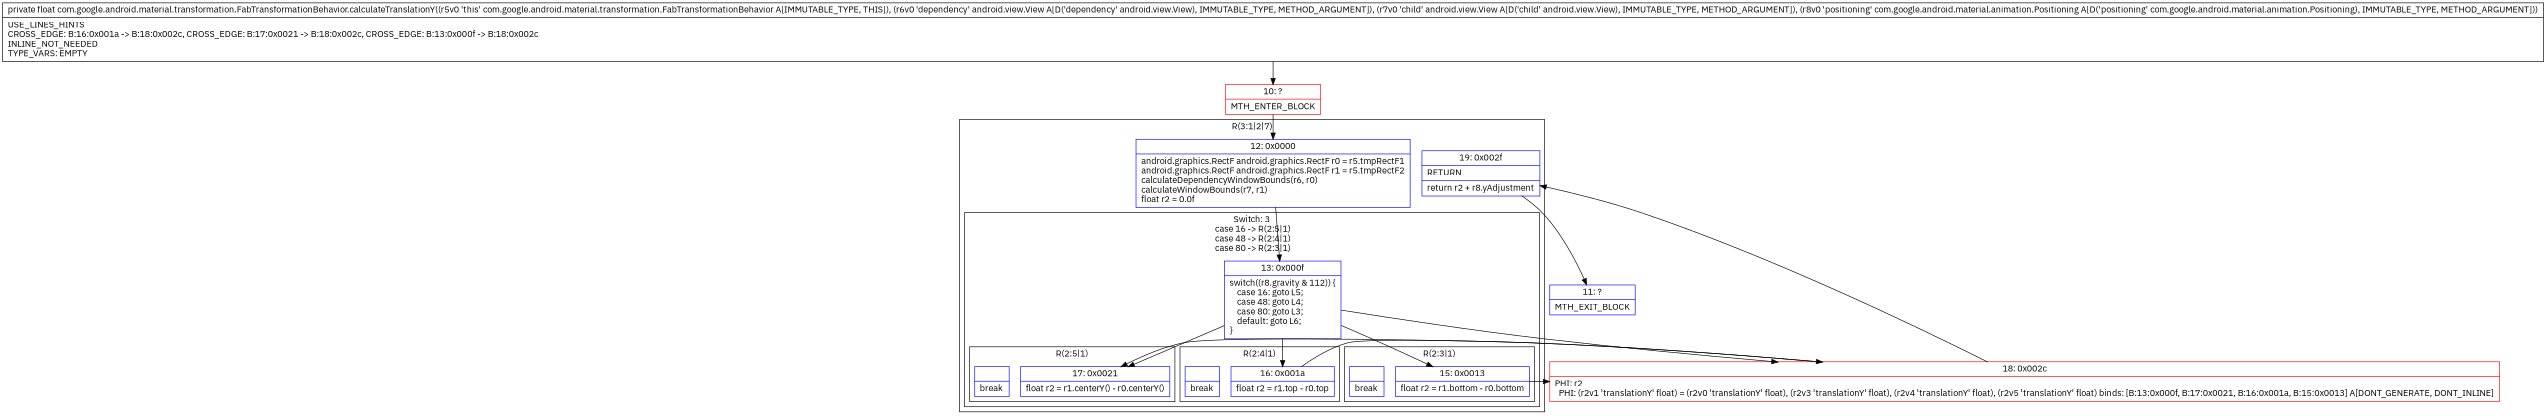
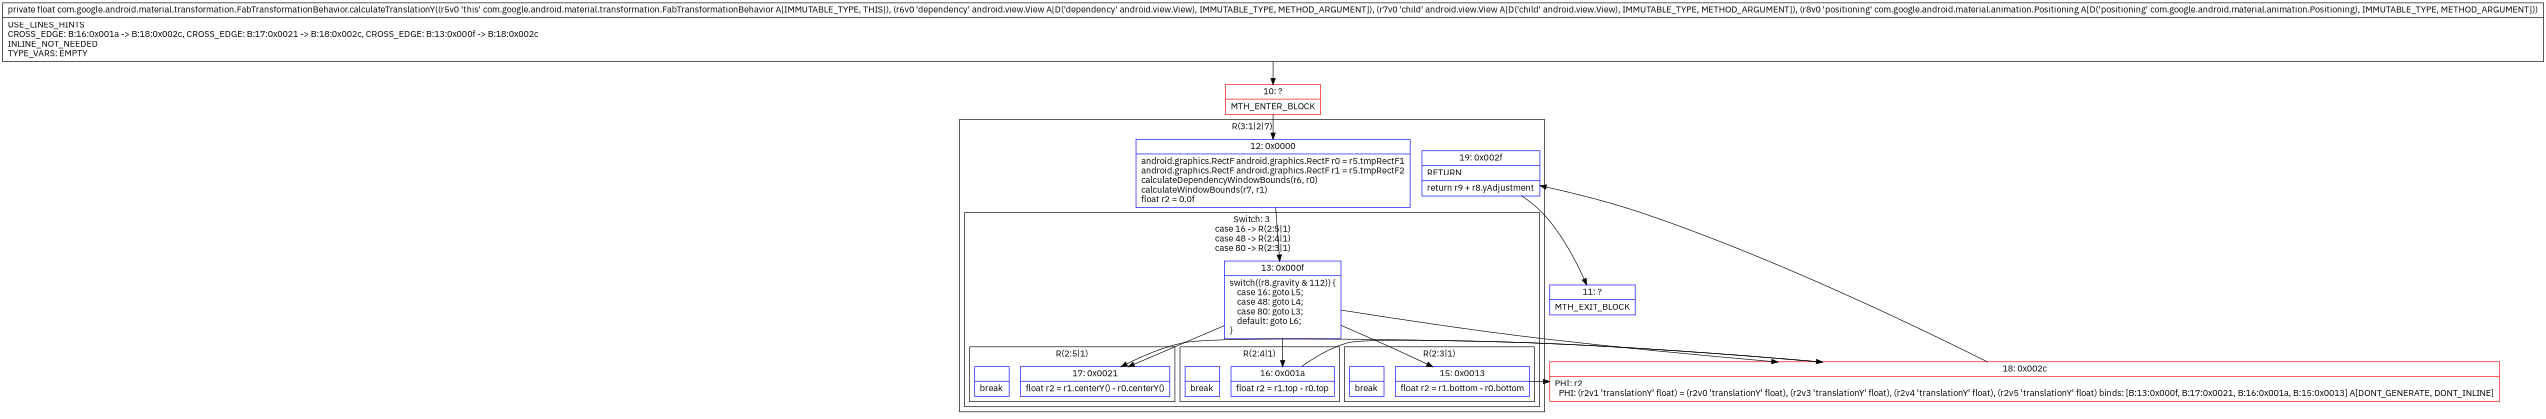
node "19: 0x002f": text "return r2 + r8.yAdjustment" -> "return r9 + r8.yAdjustment"
